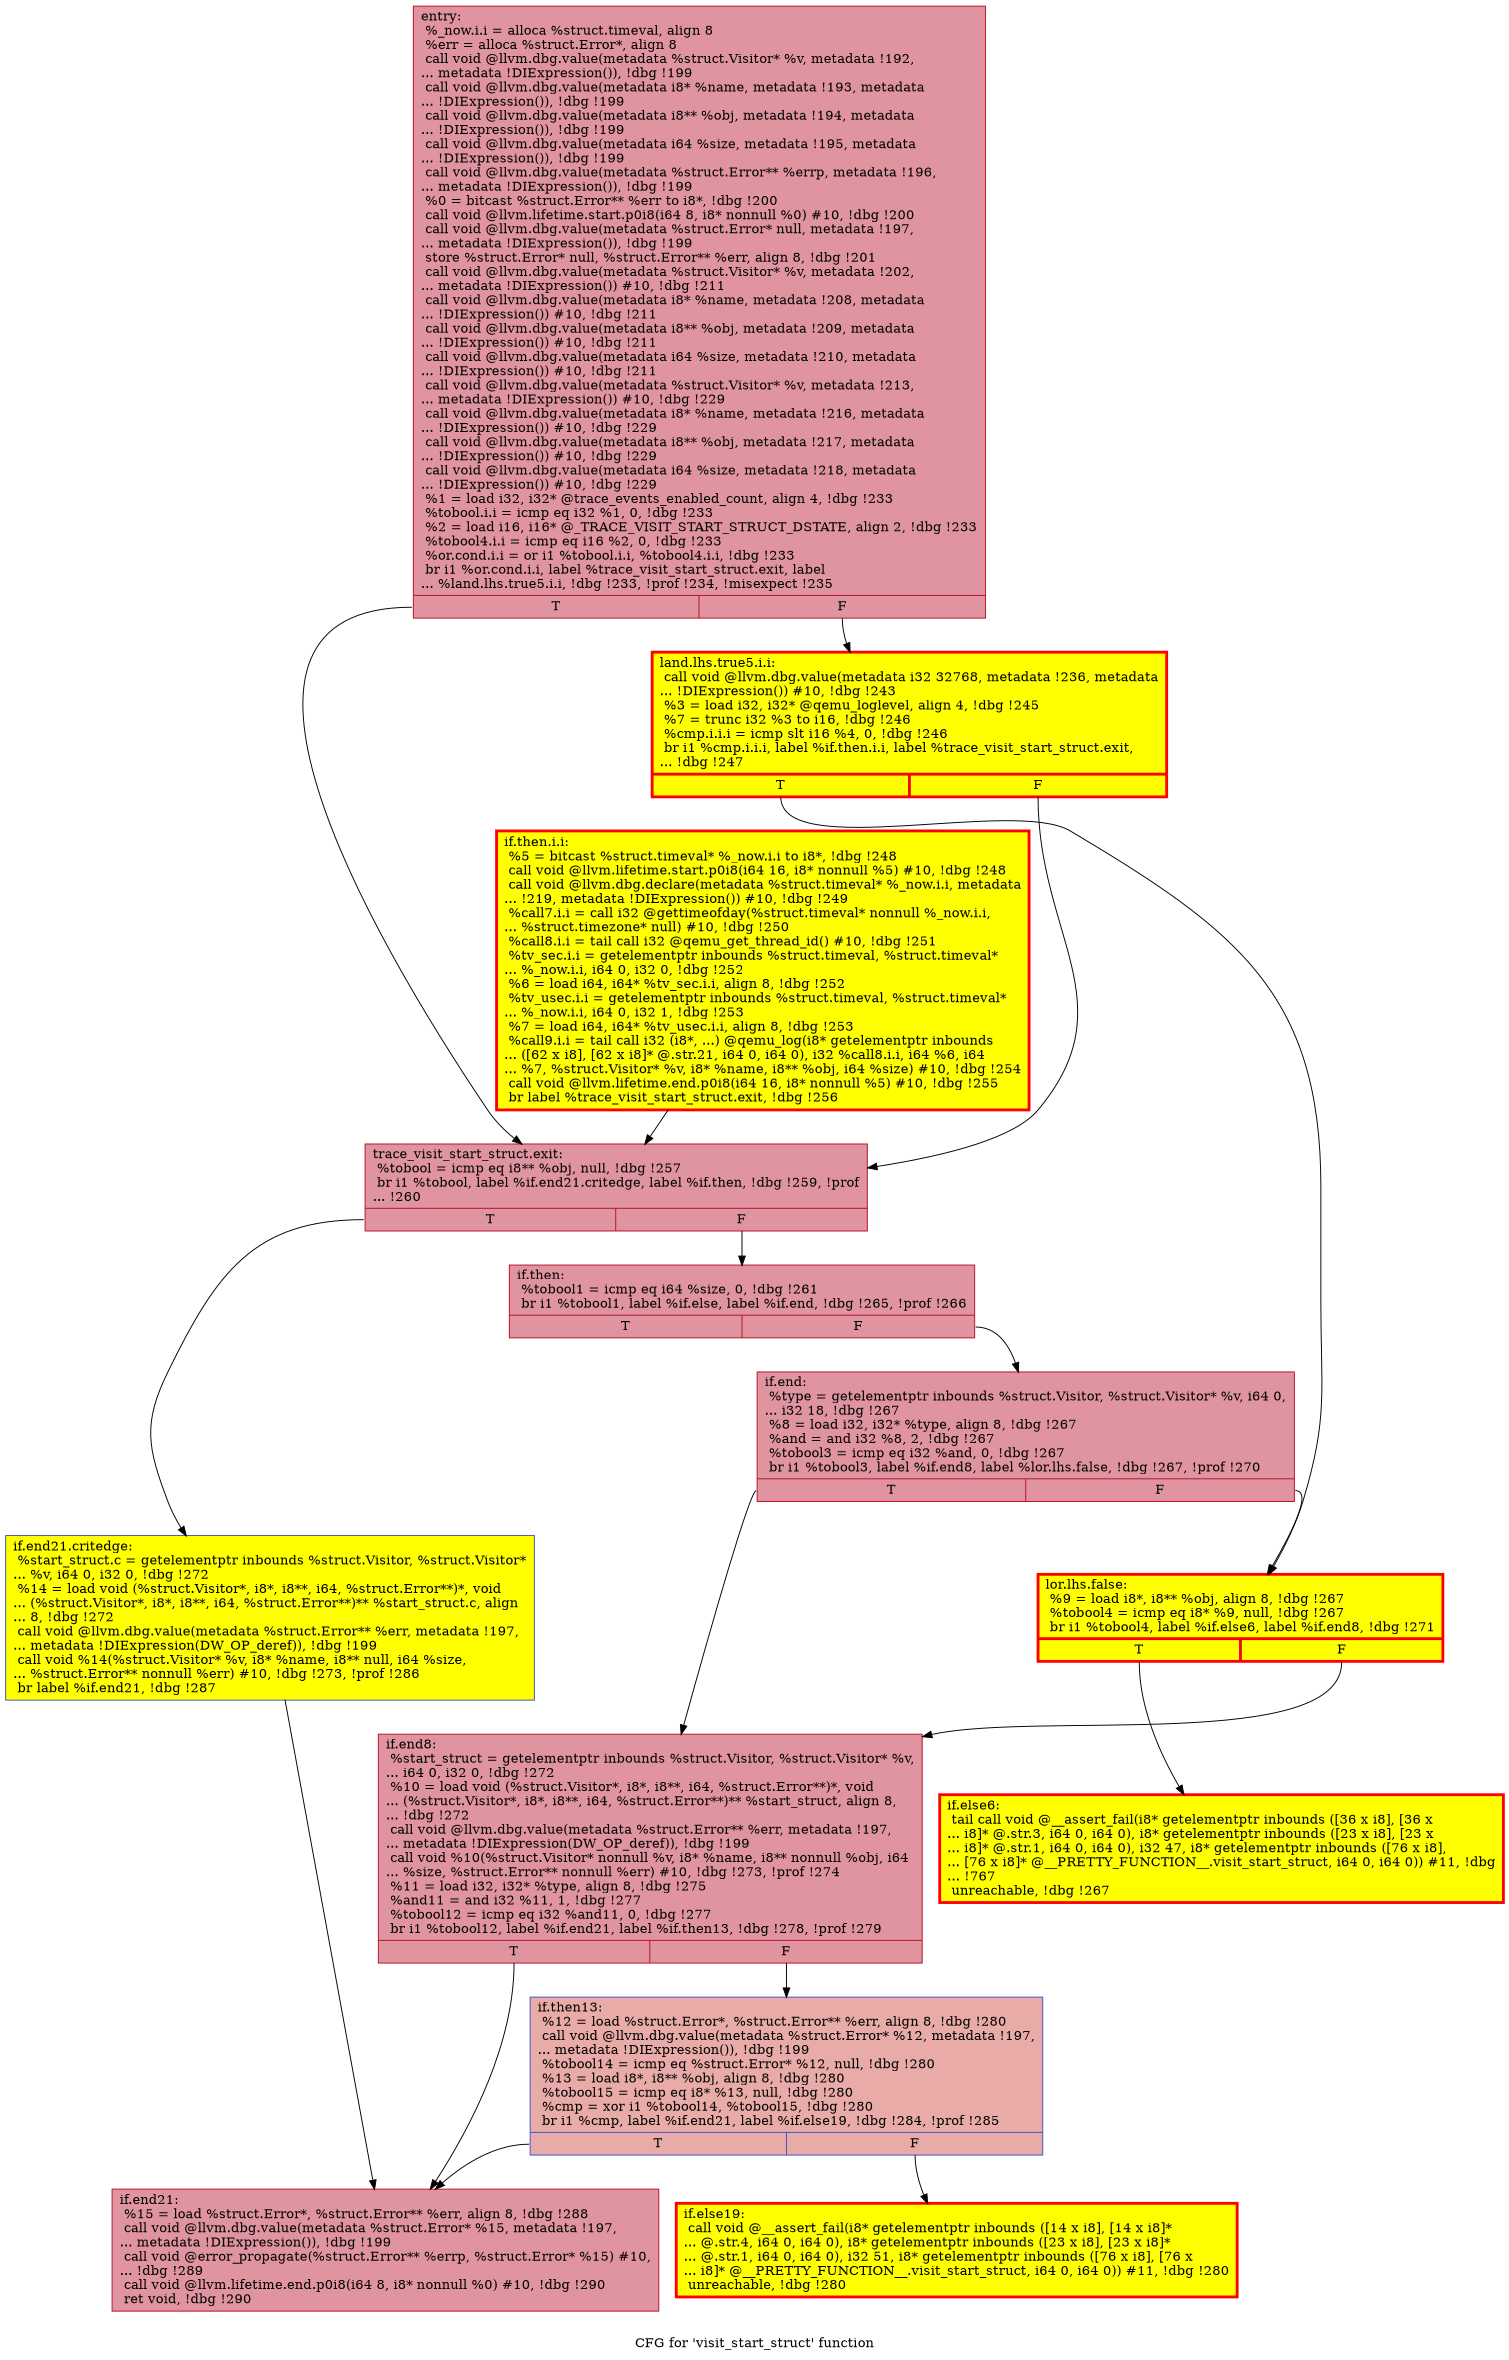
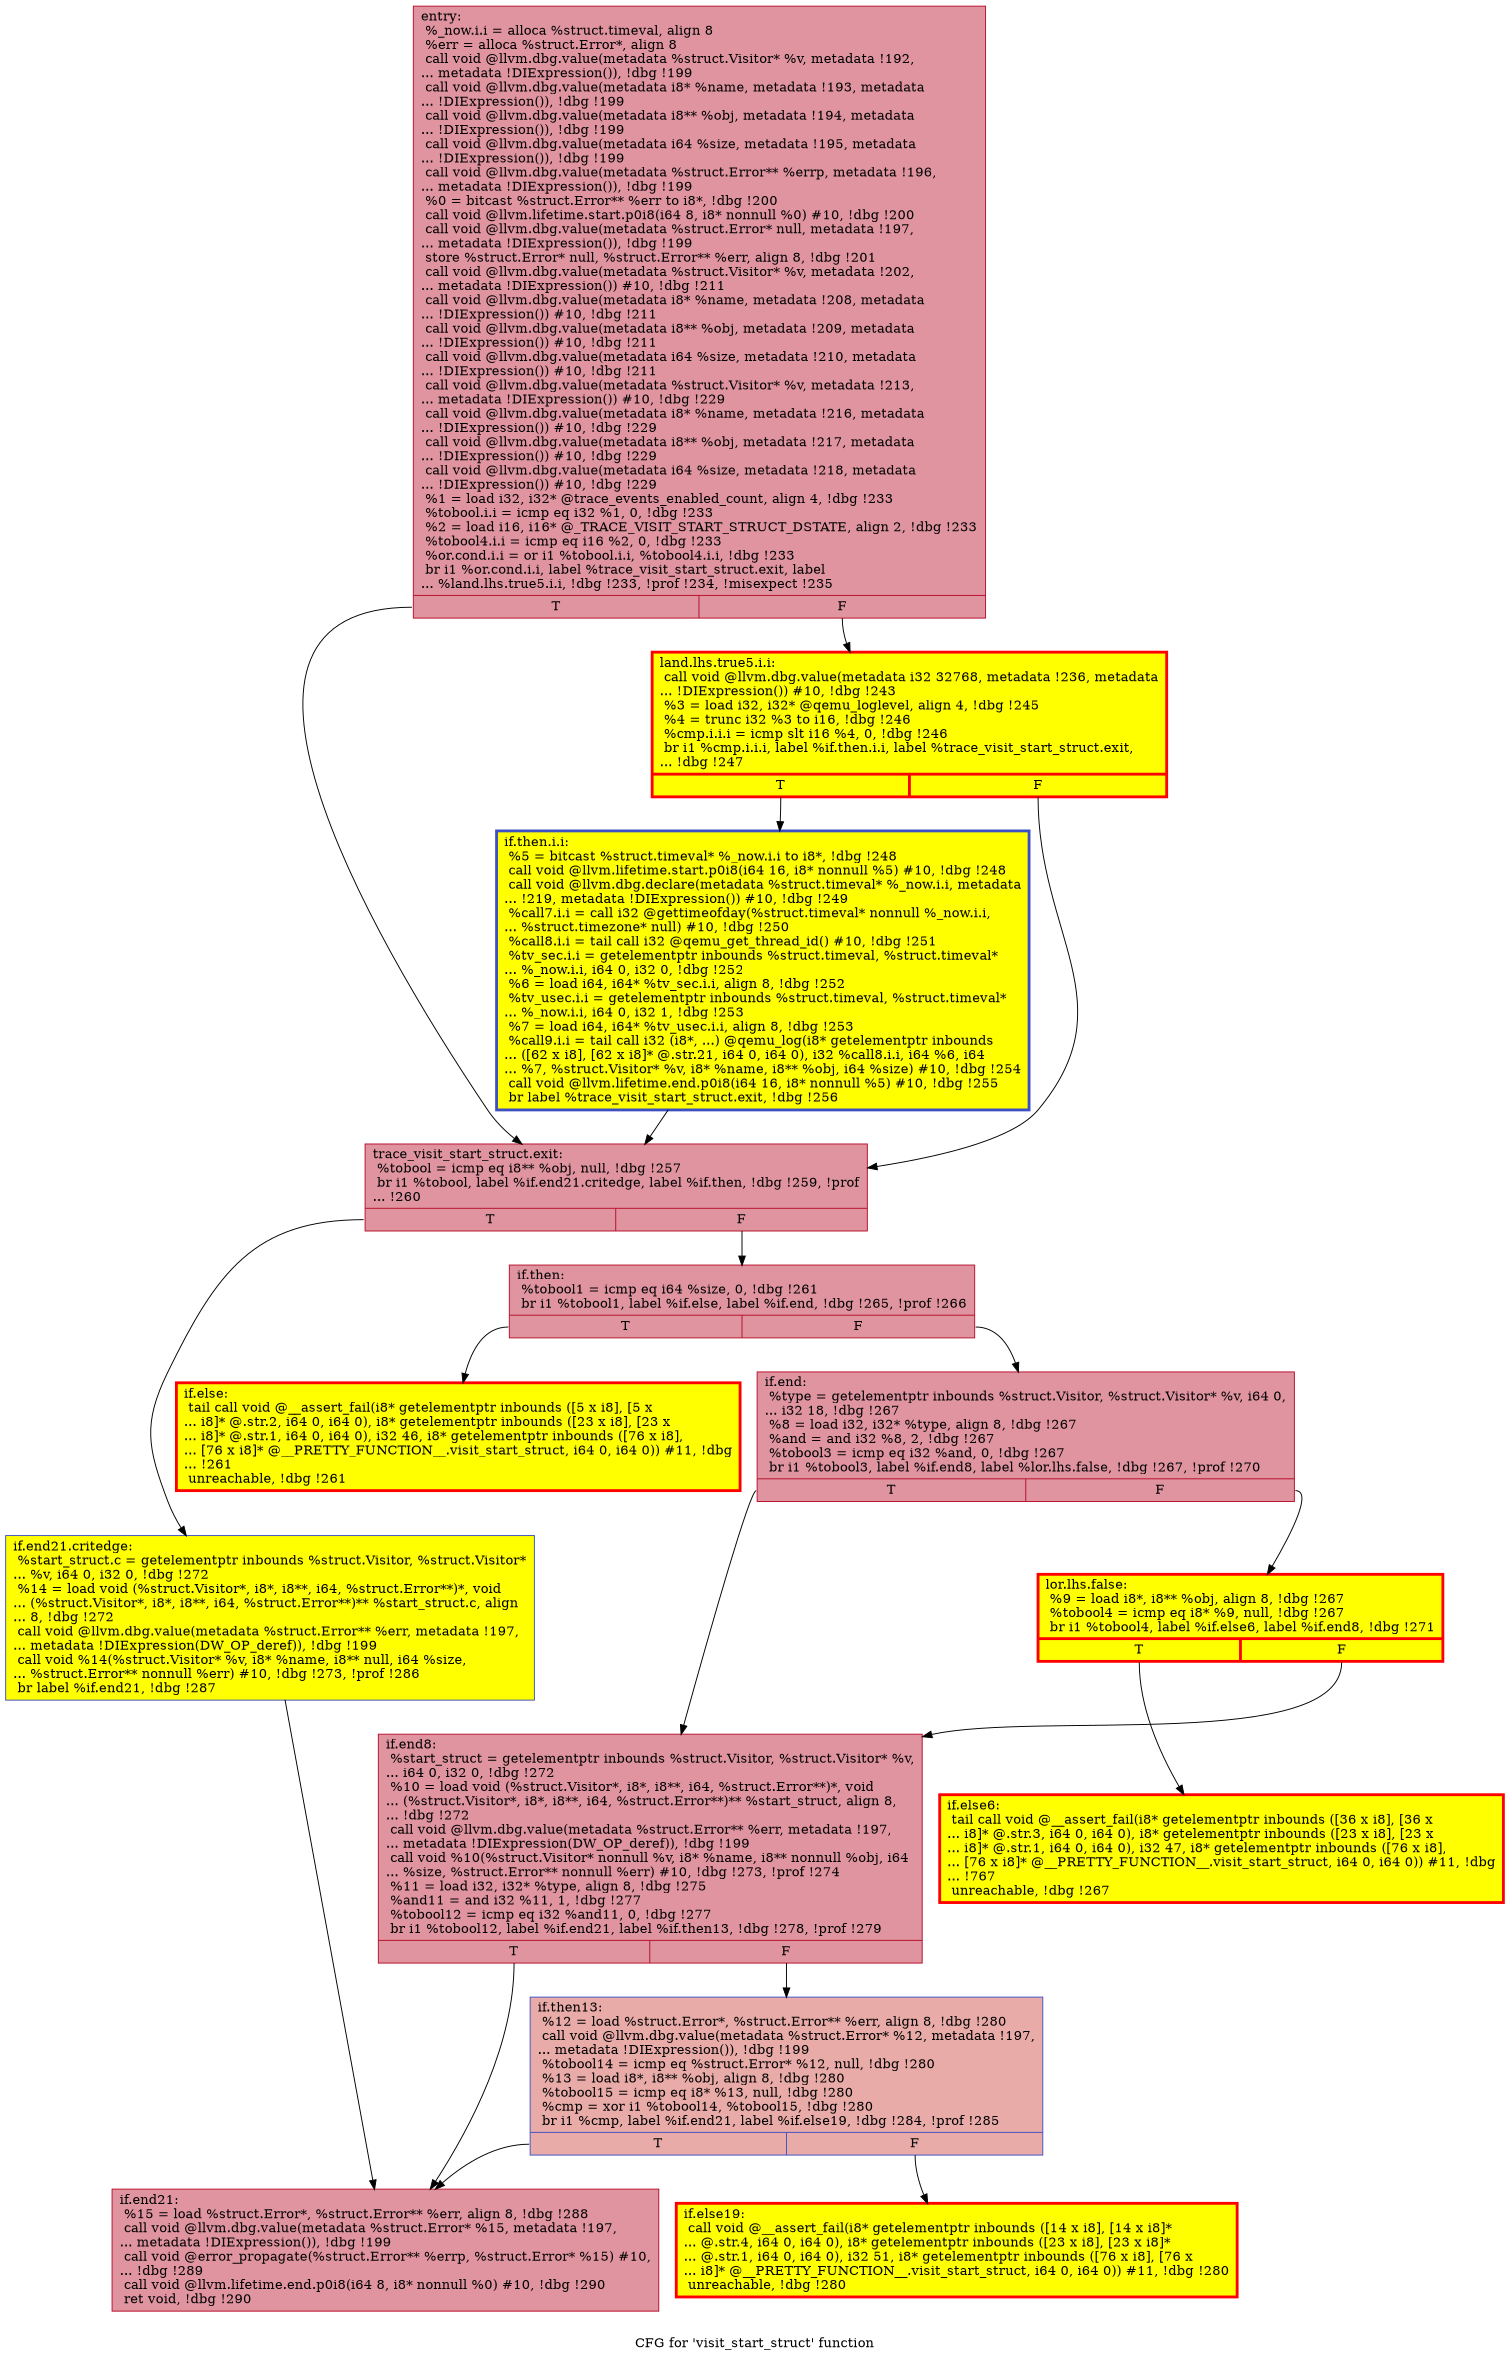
node "land.lhs.true5.i.i:": text "%7 = trunc i32 %3 to i16, !dbg !246" -> "%4 = trunc i32 %3 to i16, !dbg !246"
node "if.then.i.i:": color red -> #3d50c3ff
edge "land.lhs.true5.i.i:" -> "lor.lhs.false:": now "land.lhs.true5.i.i:" -> "if.then.i.i:"
node "if.else:": added
